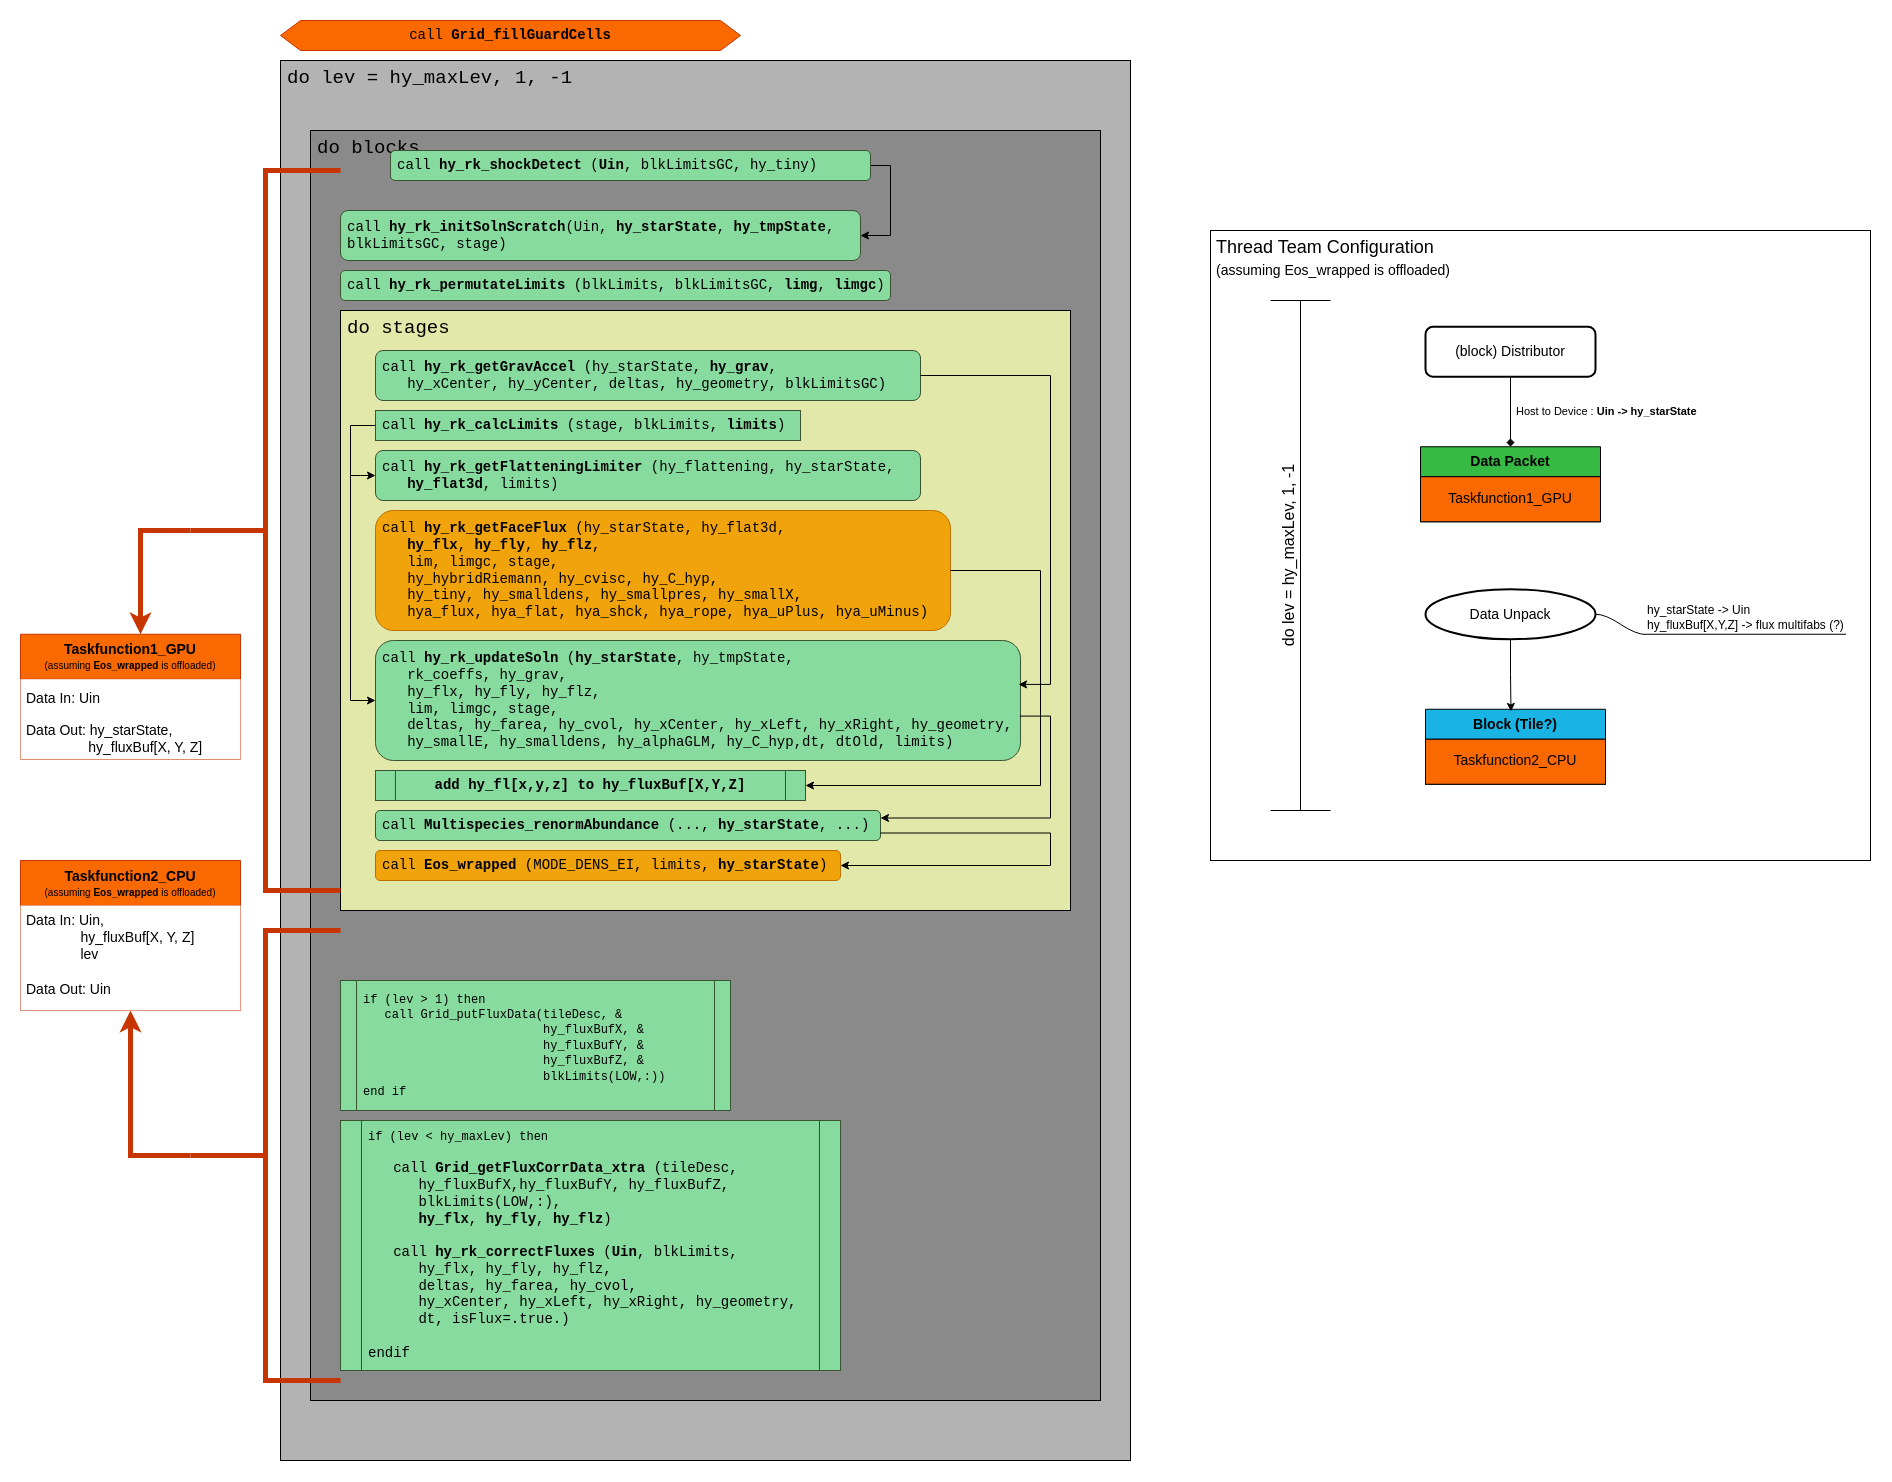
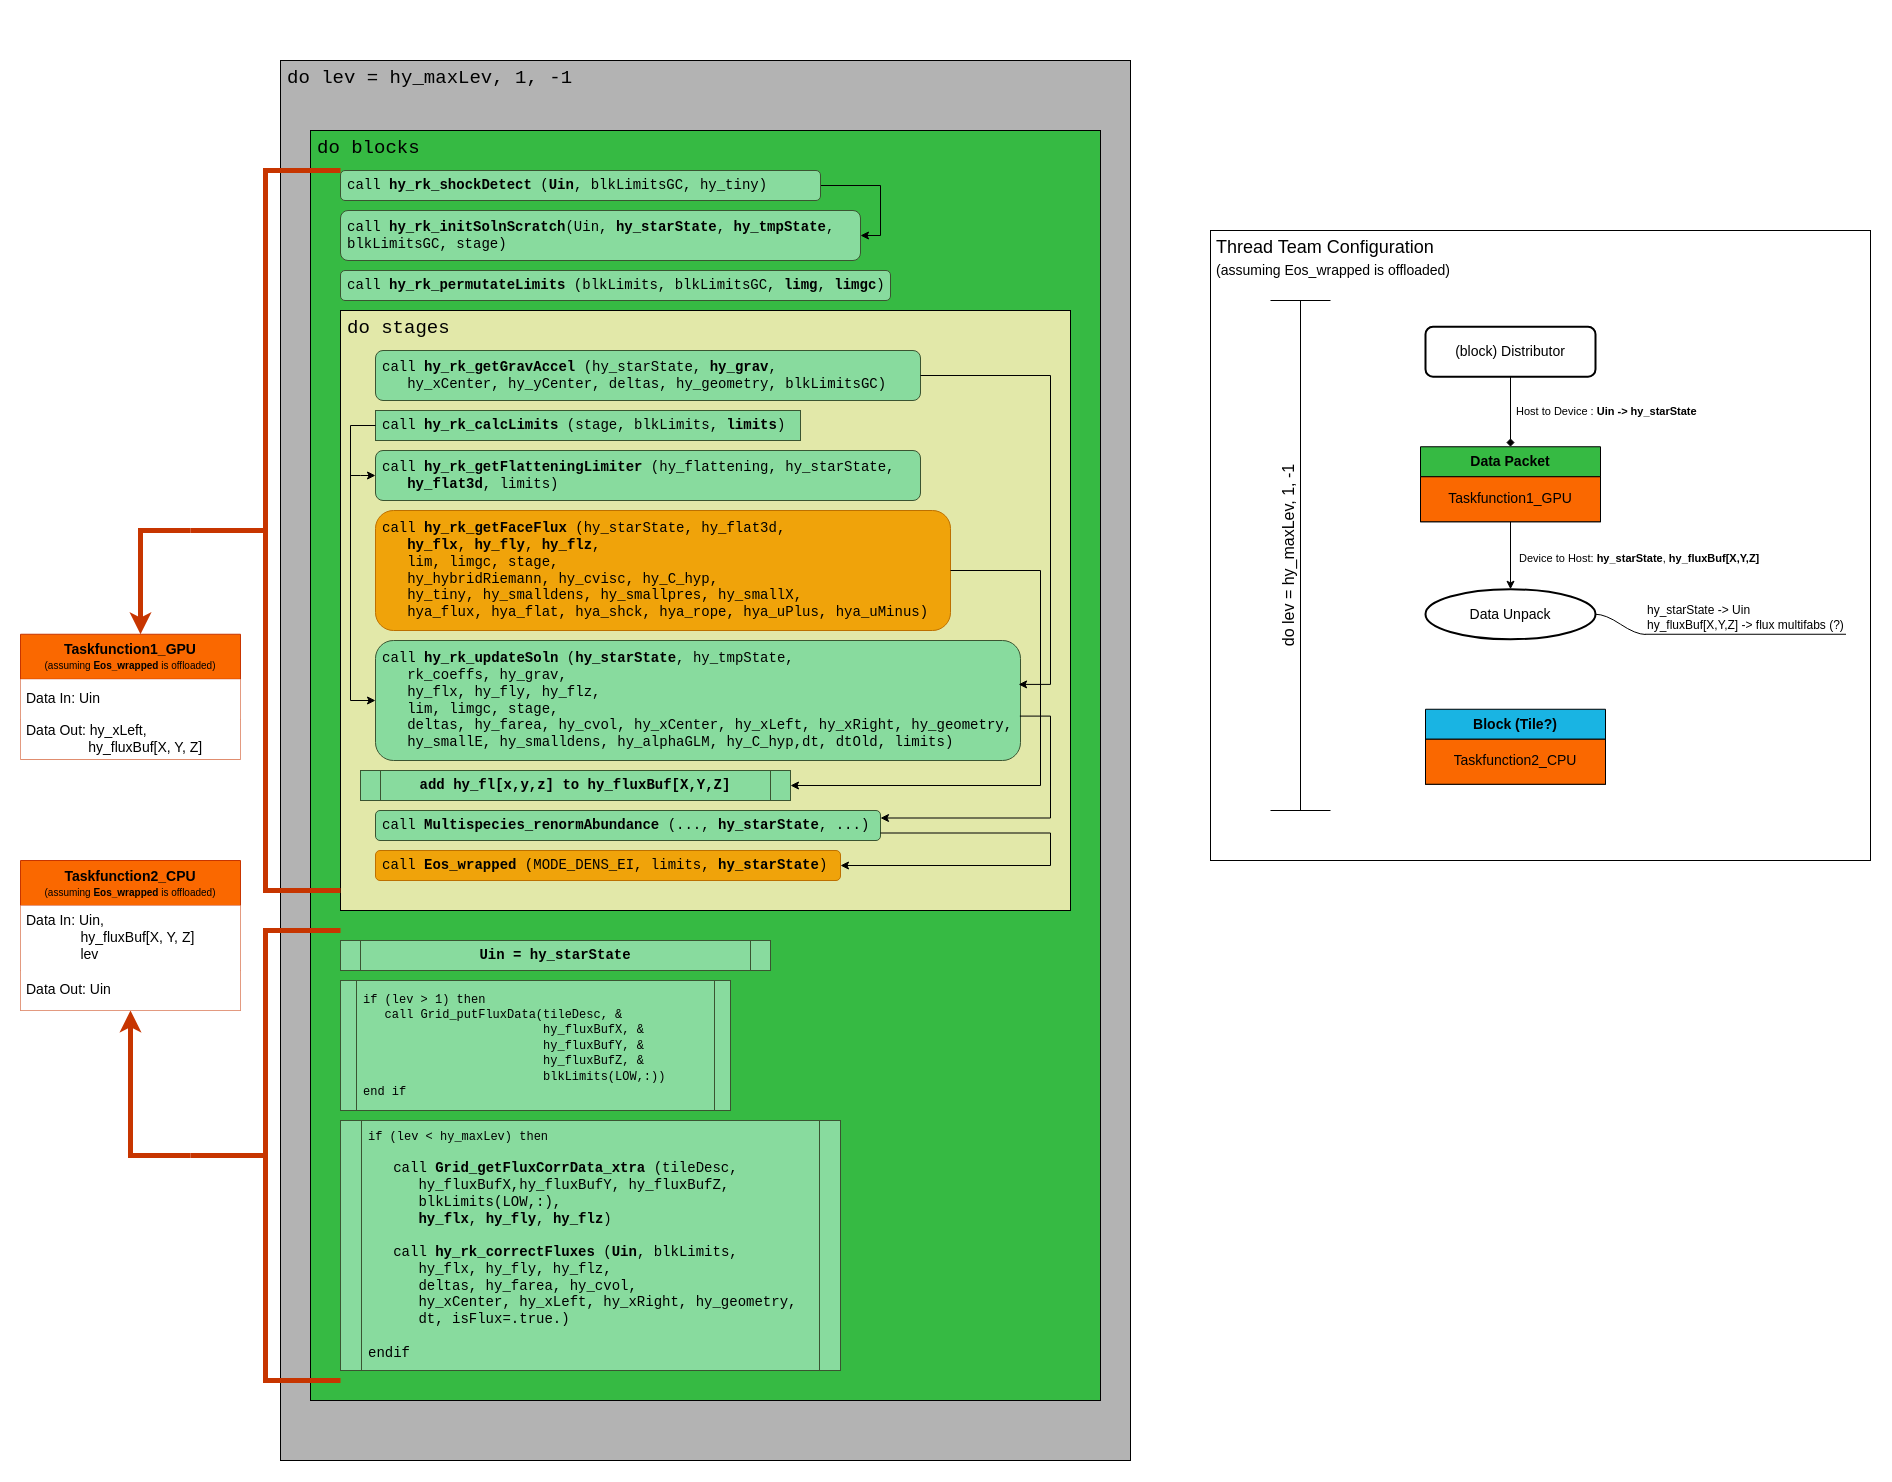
node "call Grid_fillGuardCells": removed
node "do blocks": fillcolor #8a8a8a -> #36ba43
node "call hy_rk_shockDetect (Uin, blkLimitsGC, hy_tiny)": moved (631, 166) -> (581, 186)
edge "Data Packet" -> "Data Unpack": added, label "Device to Host: hy_starState, hy_fluxBuf[X,Y,Z]"
edge "Data Unpack" -> "Block (Tile?)": removed
node "Data Out: hy_starState, hy_fluxBuf[X, Y, Z]": label "Data Out: hy_starState, hy_fluxBuf[X, Y, Z]" -> "Data Out: hy_xLeft, hy_fluxBuf[X, Y, Z]"
node "add hy_fl[x,y,z] to hy_fluxBuf[X,Y,Z]": moved (591, 786) -> (576, 786)
node "Uin = hy_starState": added
